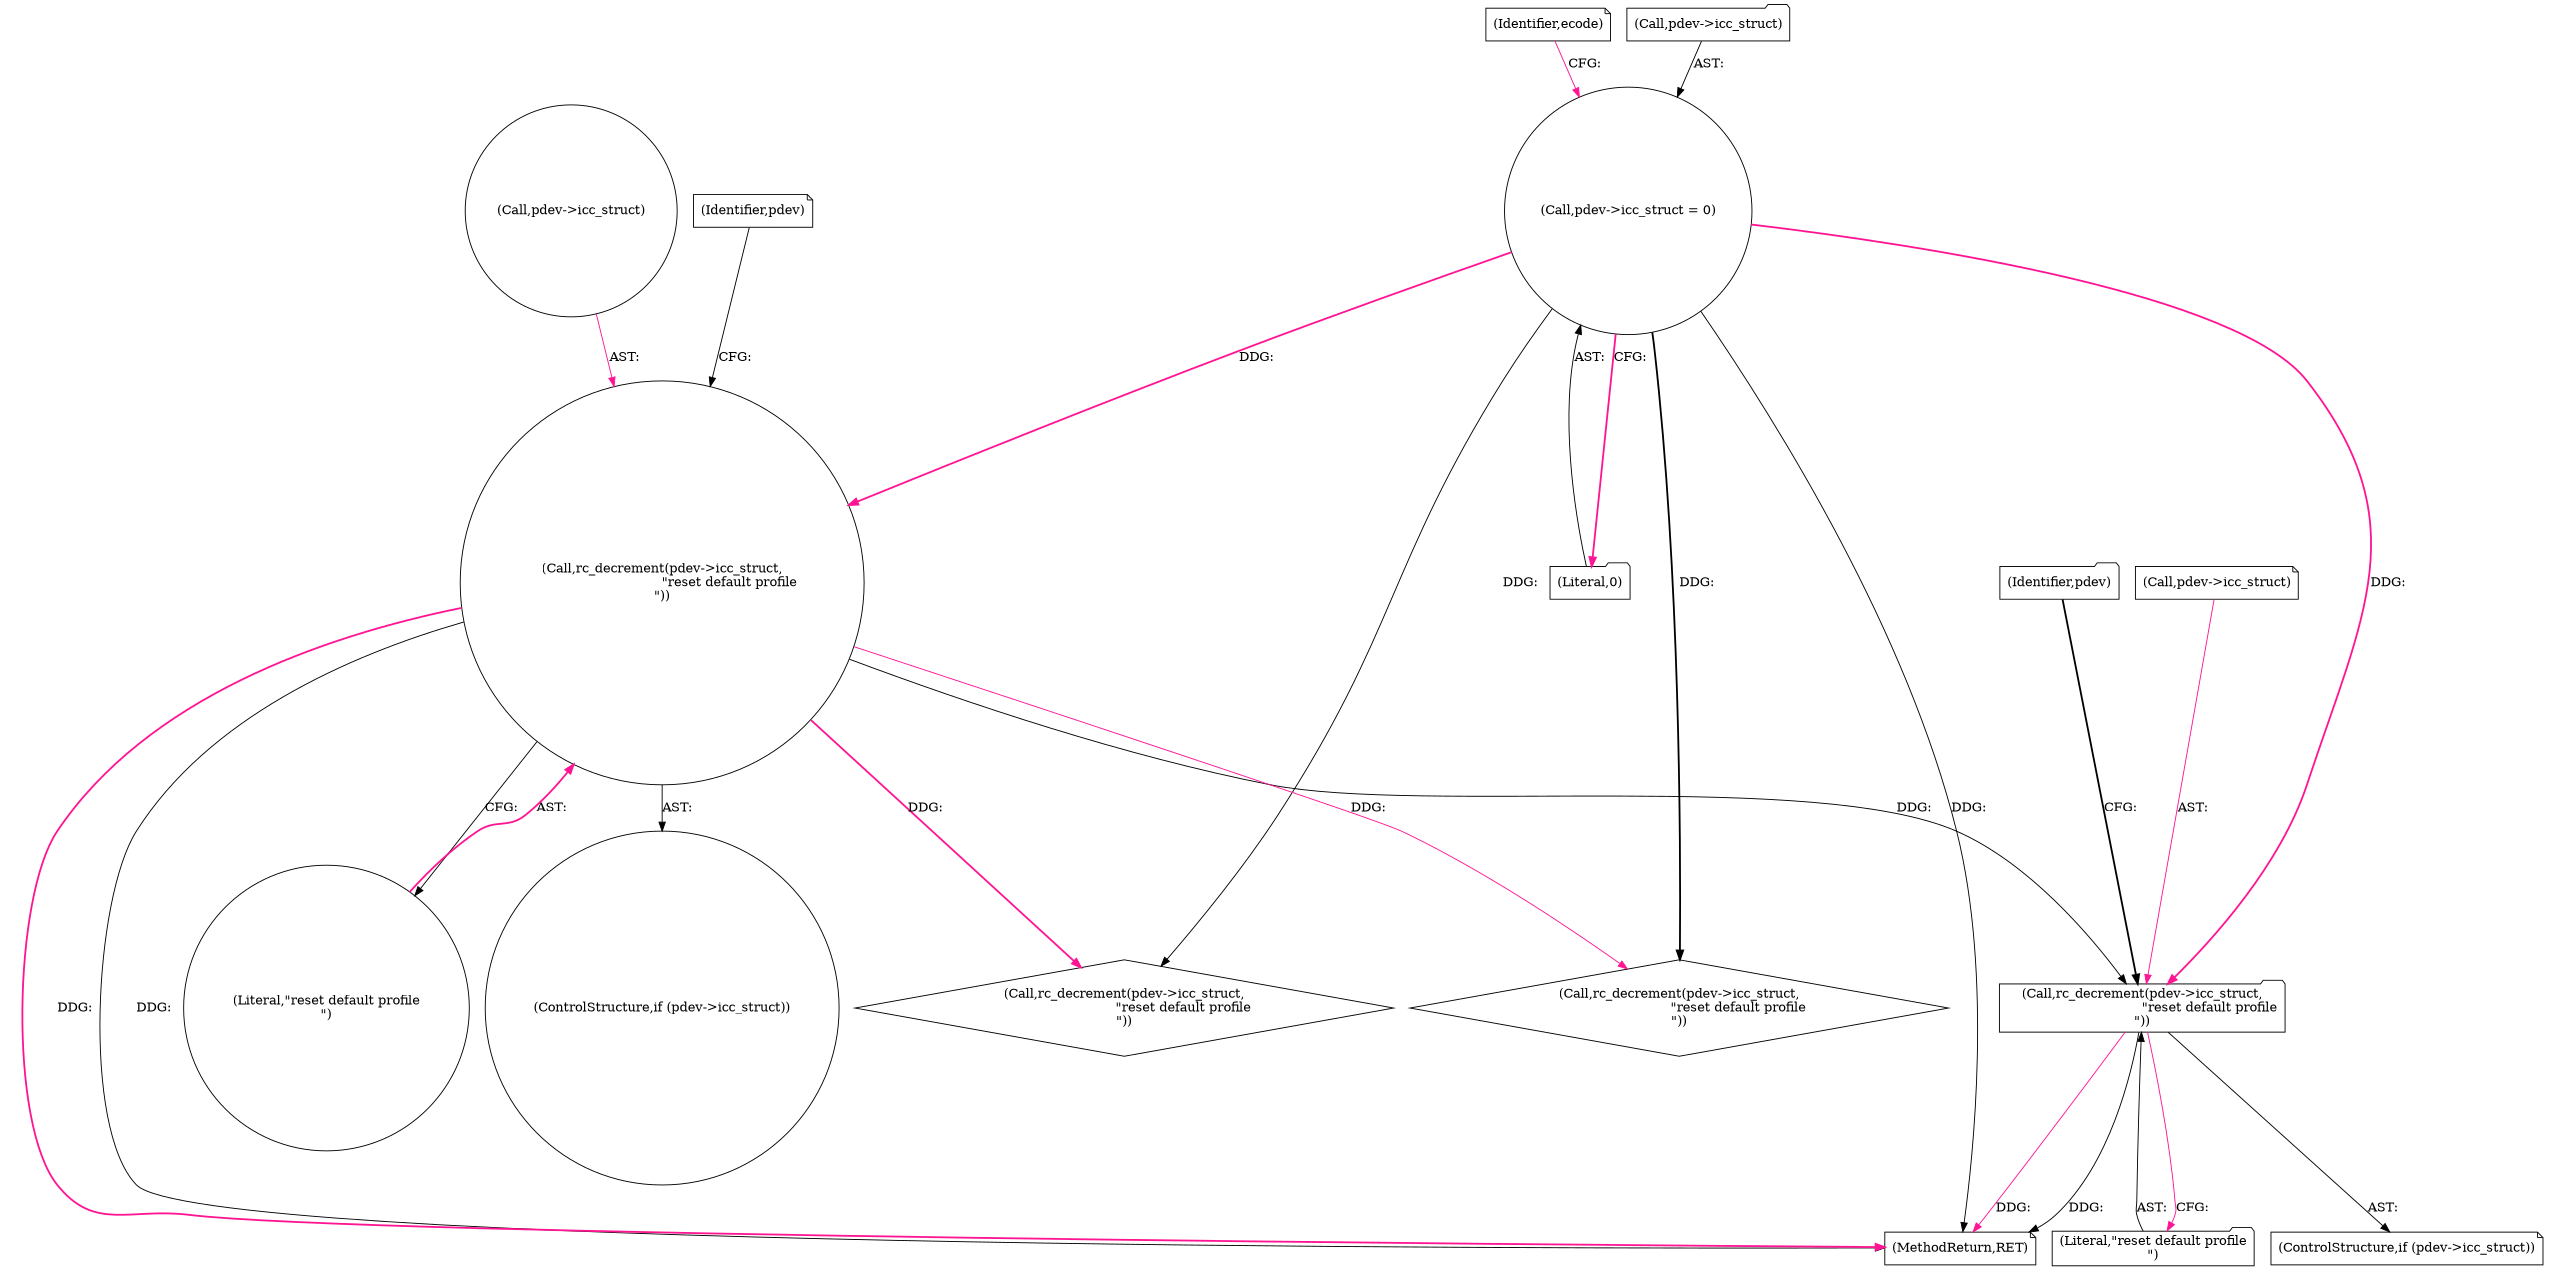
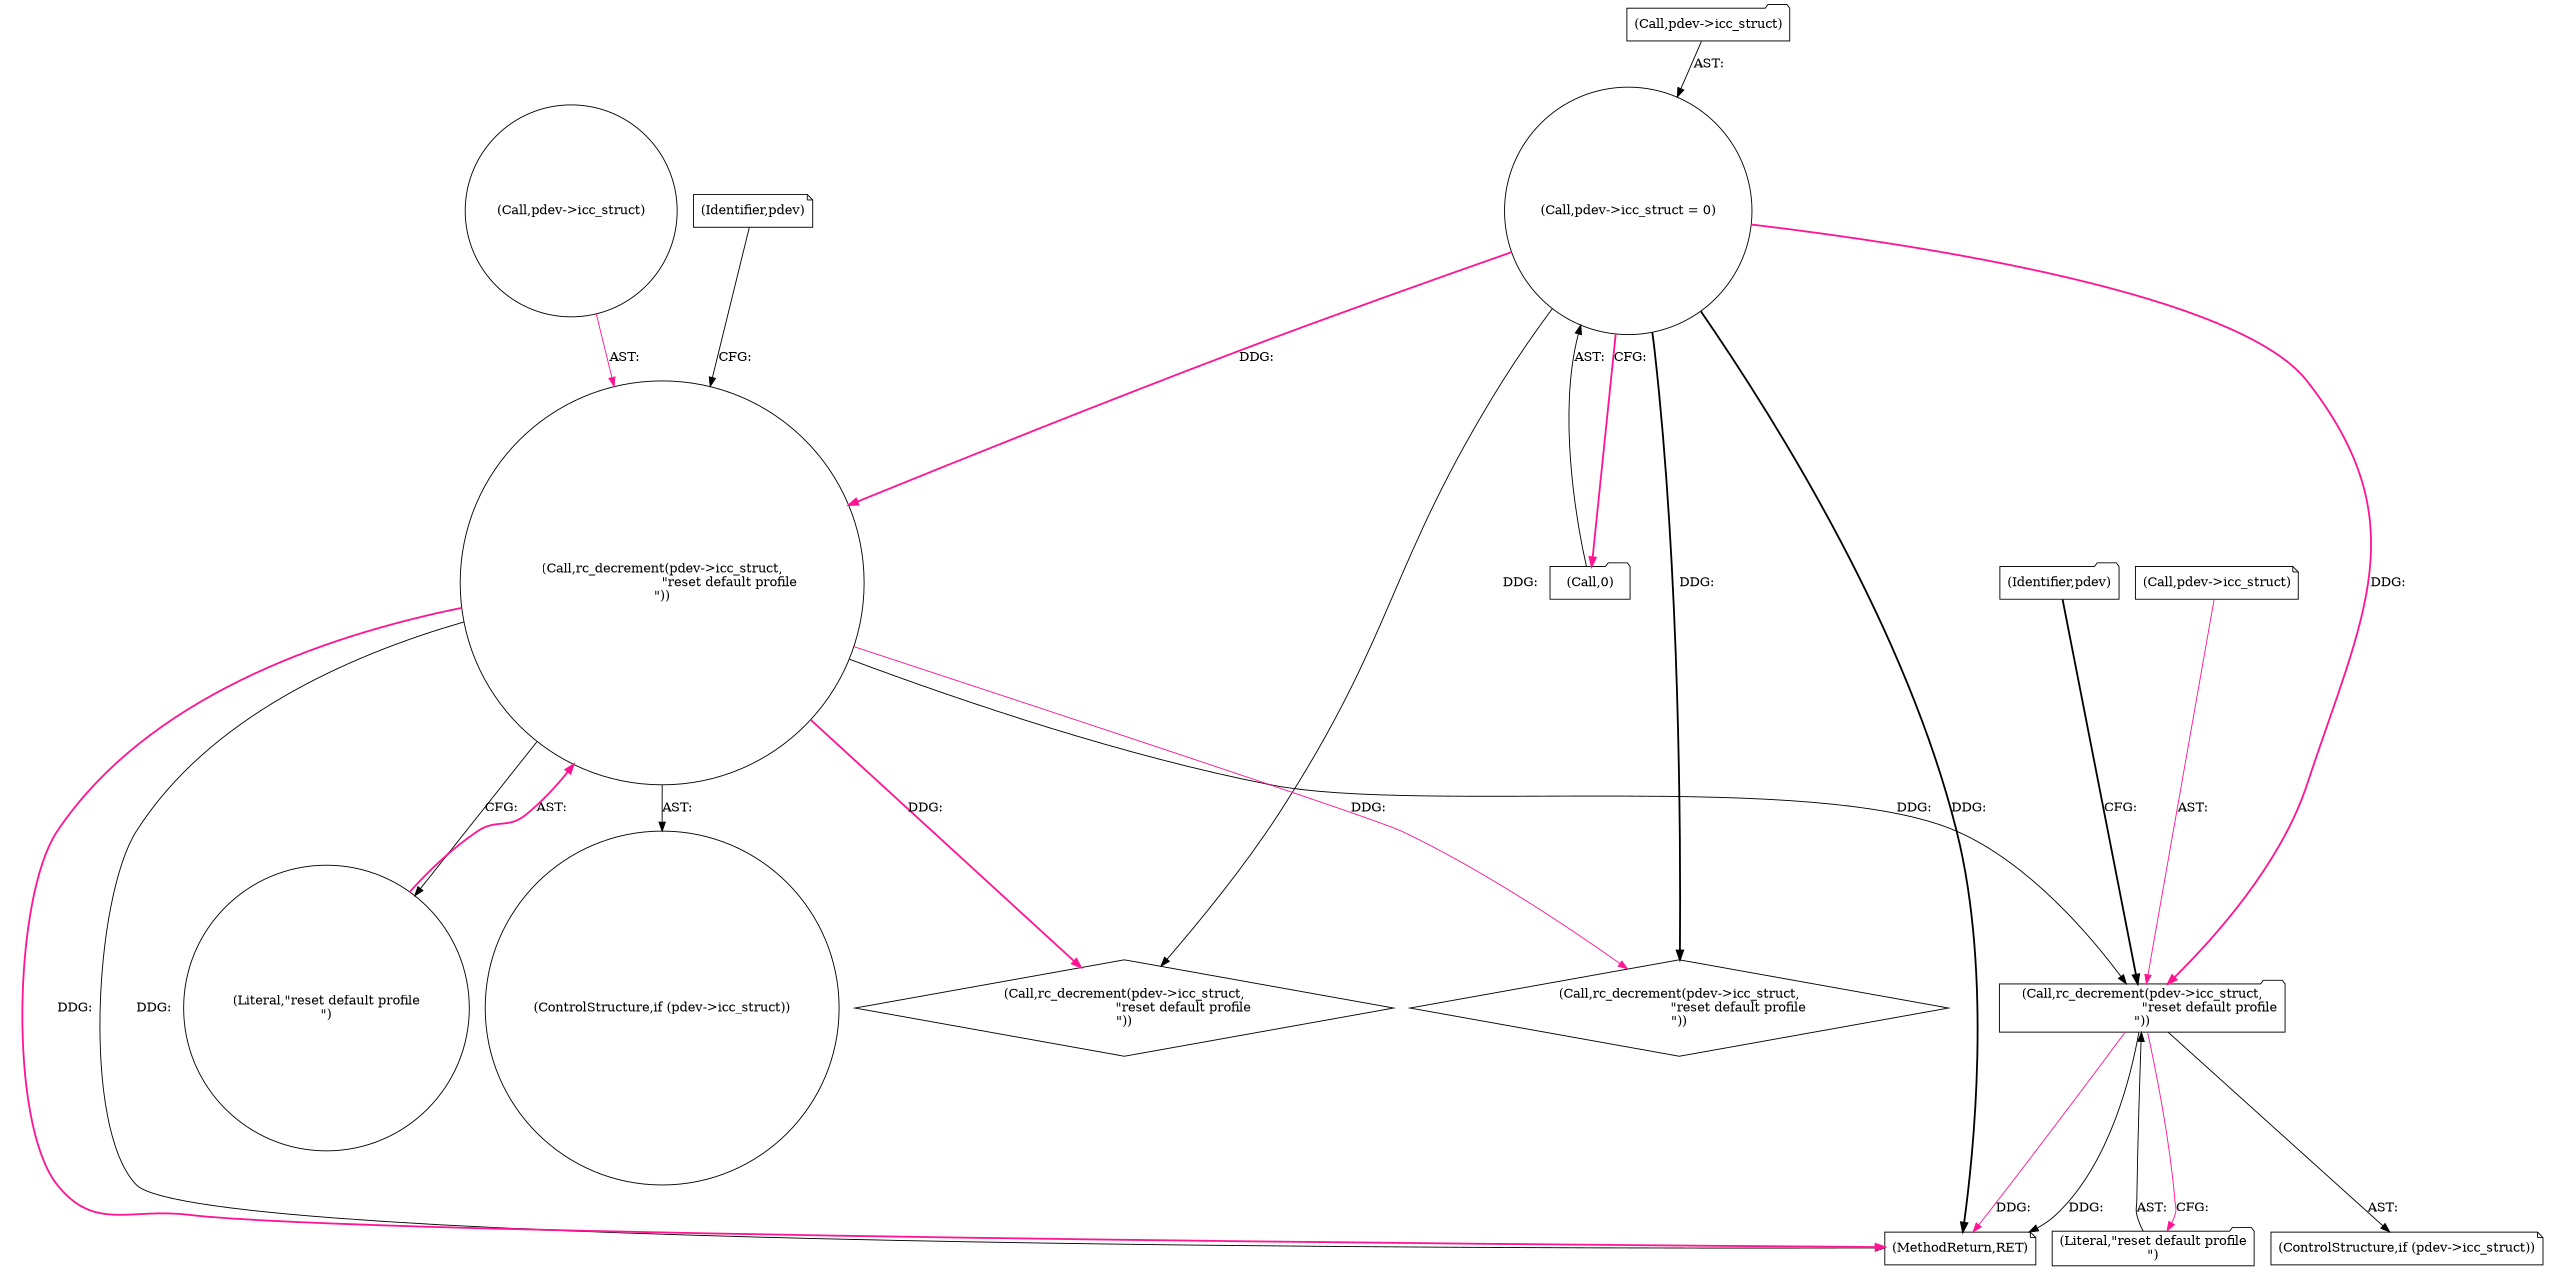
node "(Identifier,ecode)": removed
node "(Literal,0)": label "(Literal,0)" -> "(Call,0)"
edge "(Call,pdev->icc_struct = 0)" -> "(MethodReturn,RET)": style solid -> bold
